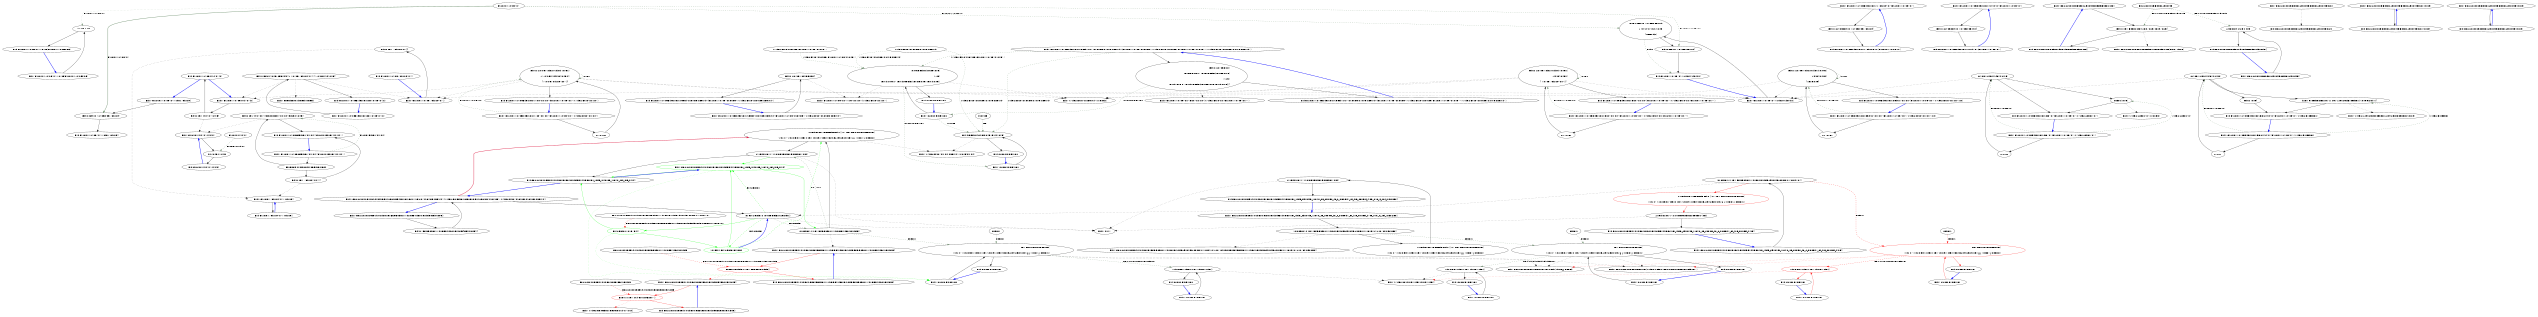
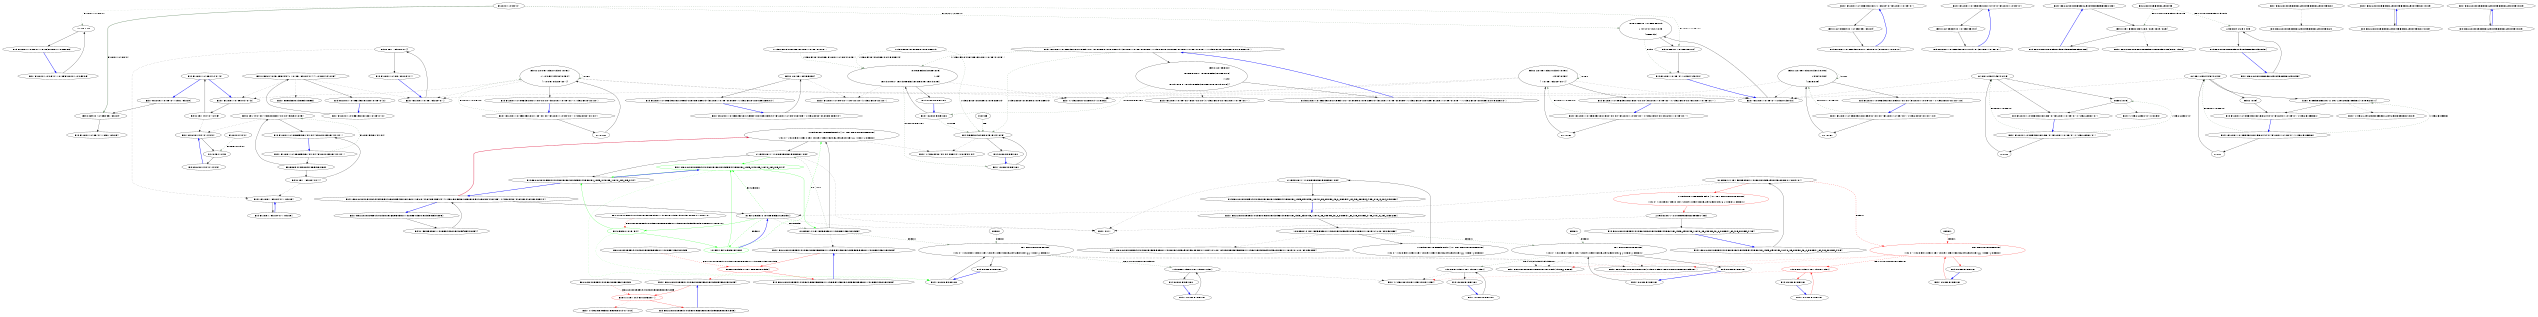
edge "return new Nothing<T>();" -> "Exit CSharpx.Maybe.Nothing<T>()": added
edge "var enumerator = source.GetEnumerator()" -> "var left = enumerator.Current": label "enumerator" -> "options"
